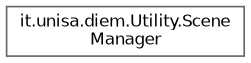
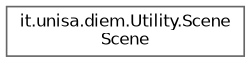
node "it.unisa.diem.Utility.Scene Manager": label "it.unisa.diem.Utility.Scene Manager" -> "it.unisa.diem.Utility.Scene Scene"
